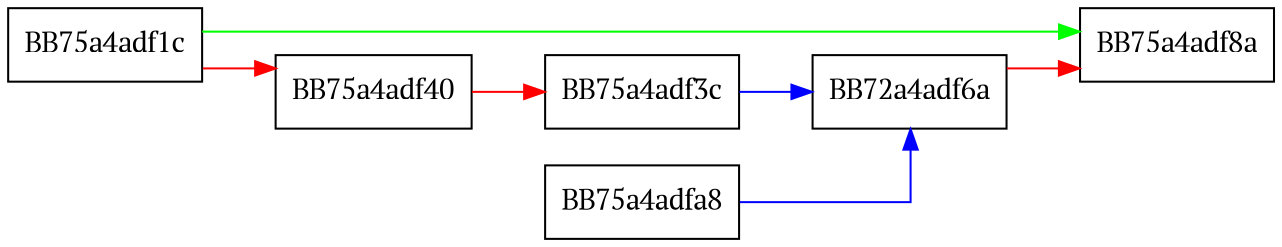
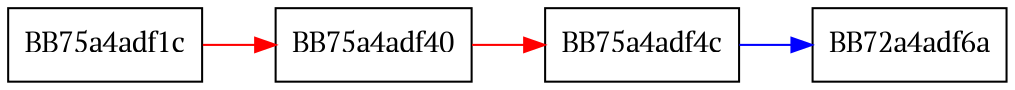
node "BB75a4adf8a": removed
node "BB75a4adf3c": label "BB75a4adf3c" -> "BB75a4adf4c"
node "BB75a4adfa8": removed
